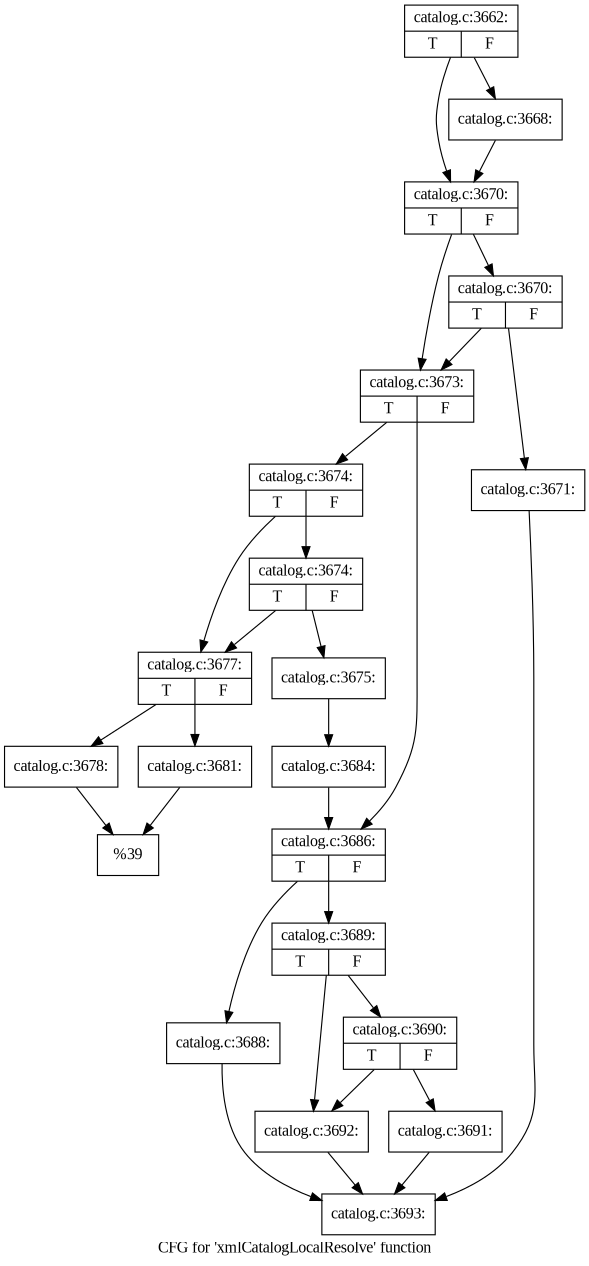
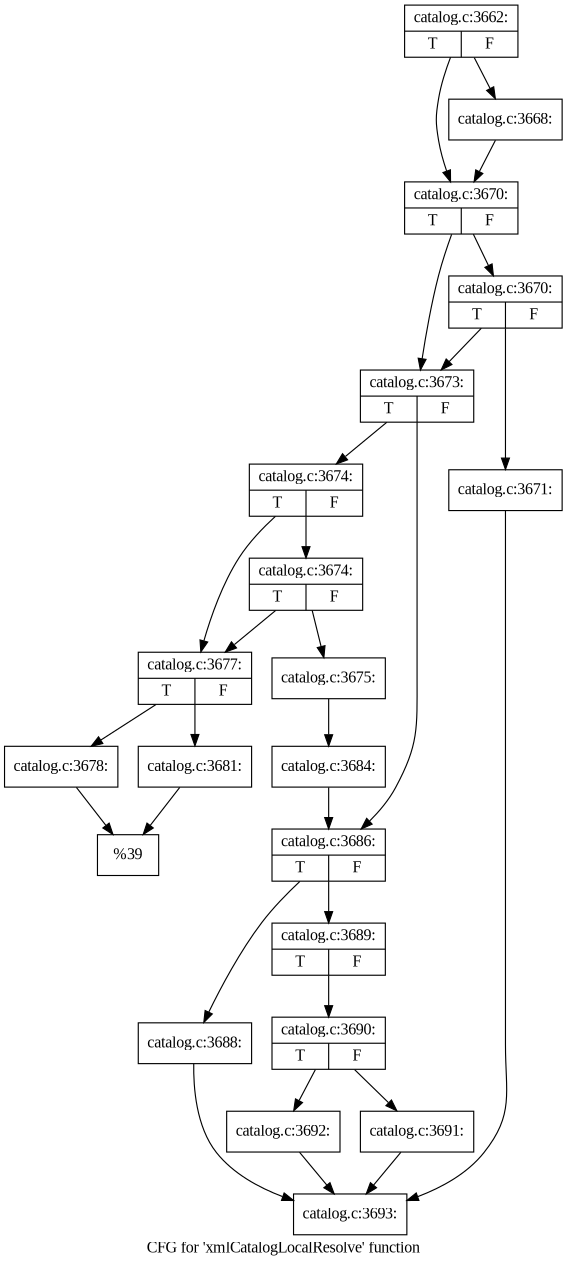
edge "catalog.c:3689:" -> "catalog.c:3692:": removed
